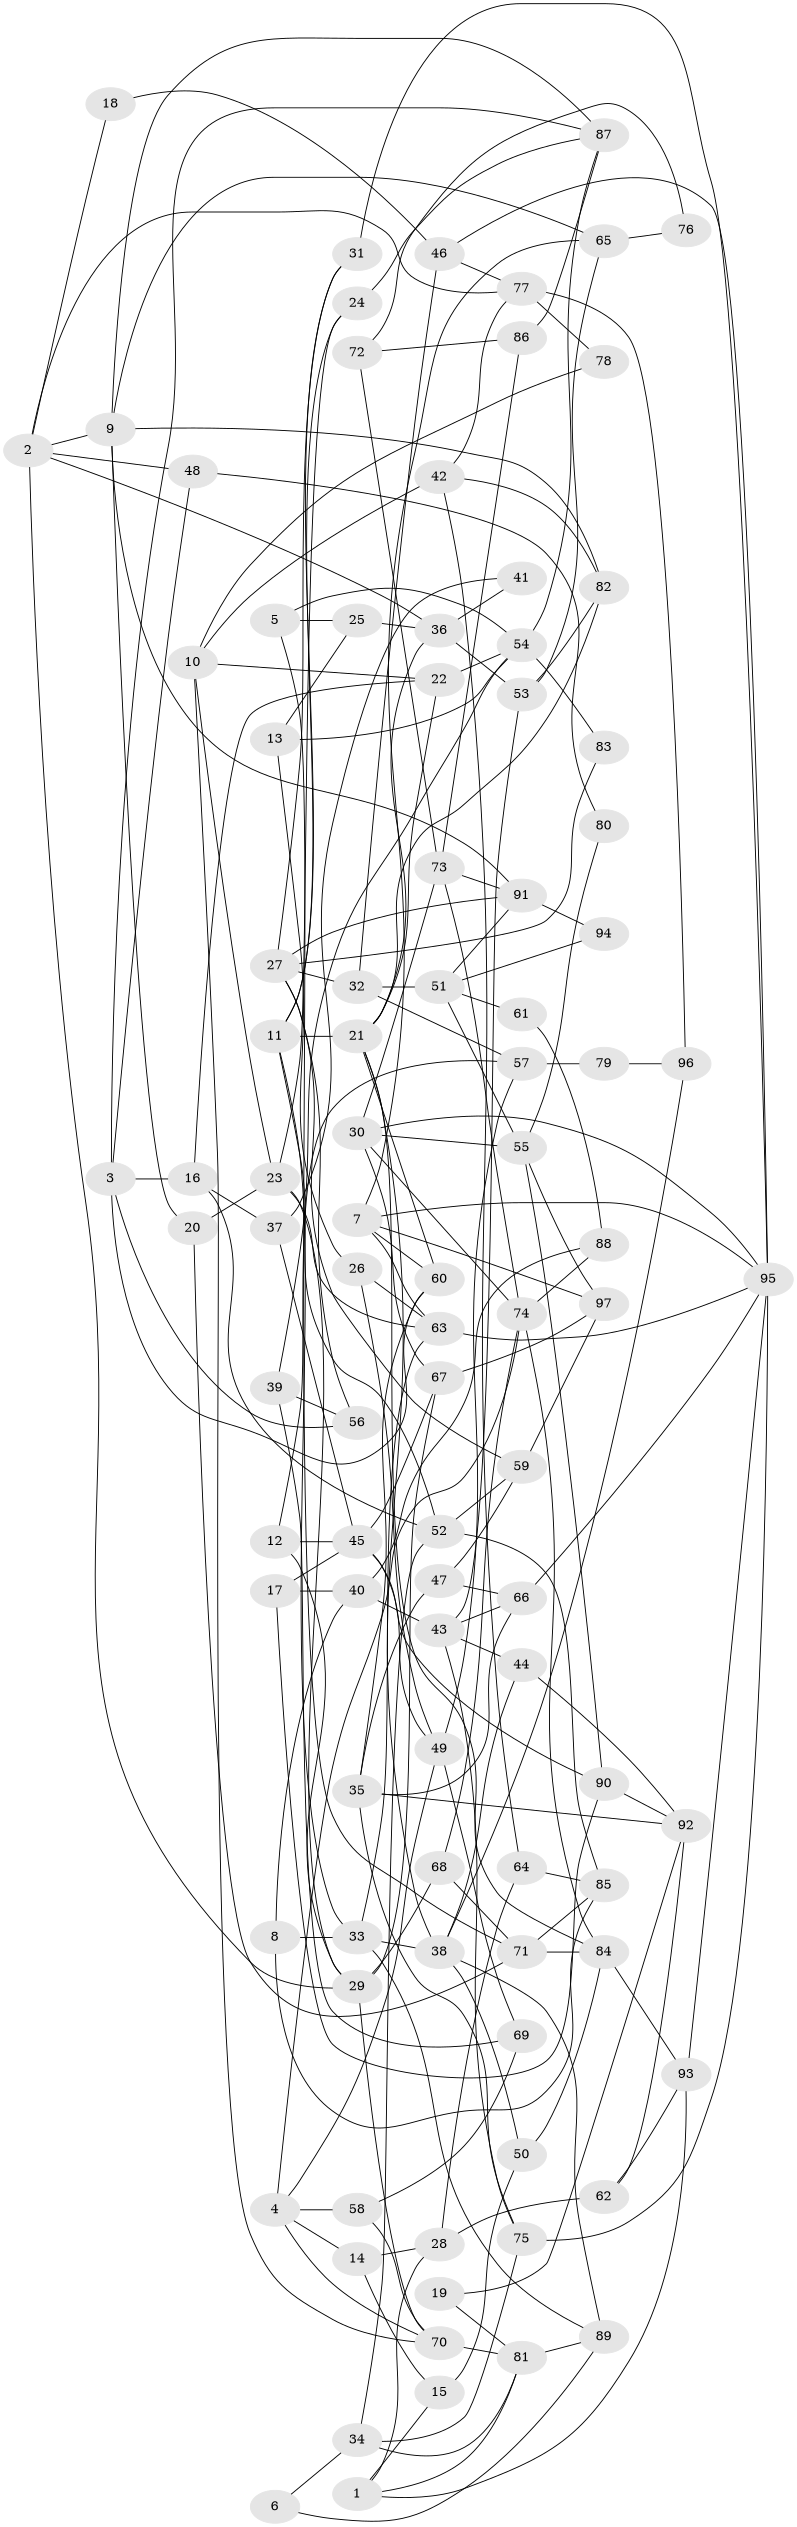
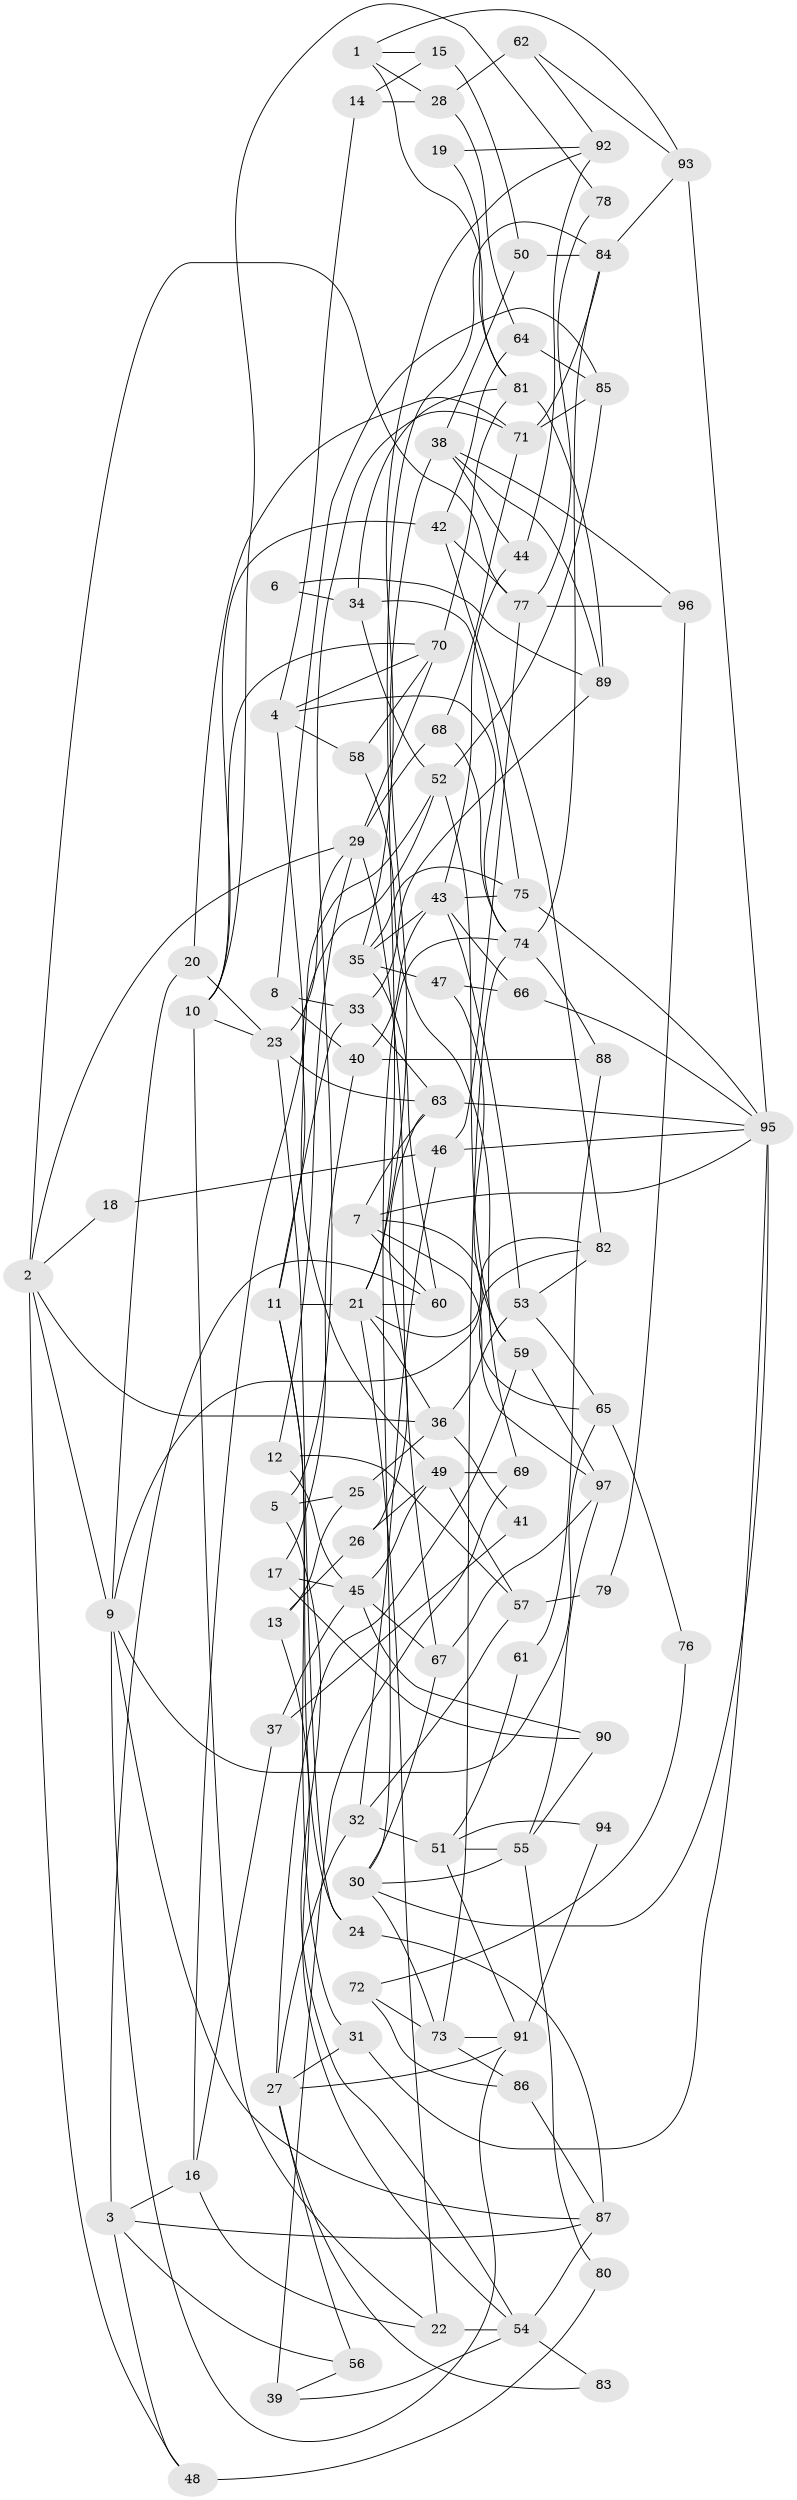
edge "66" -- "35": now "43" -- "35"
edge "90" -- "92": removed
edge "33" -- "38": removed
